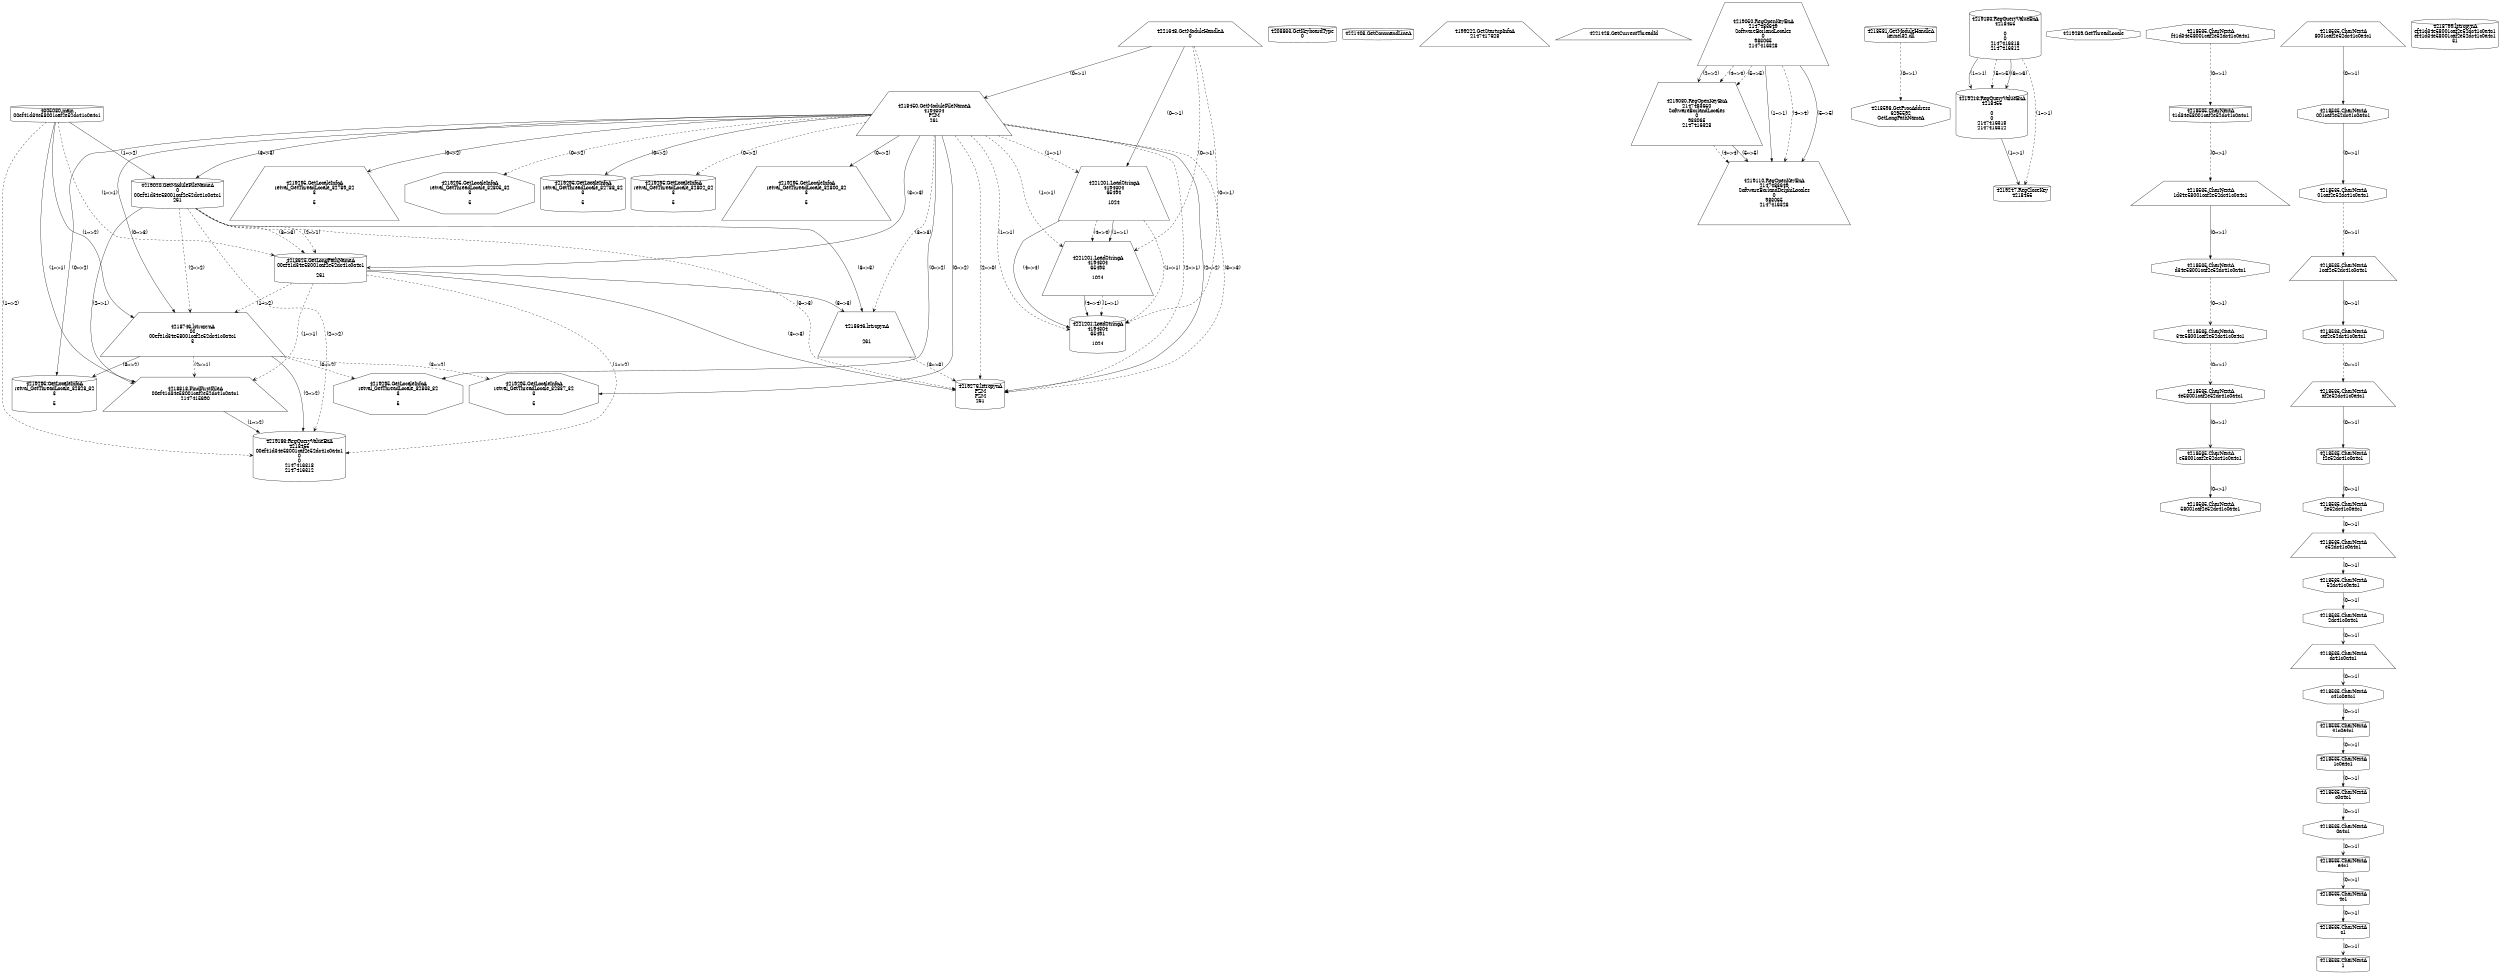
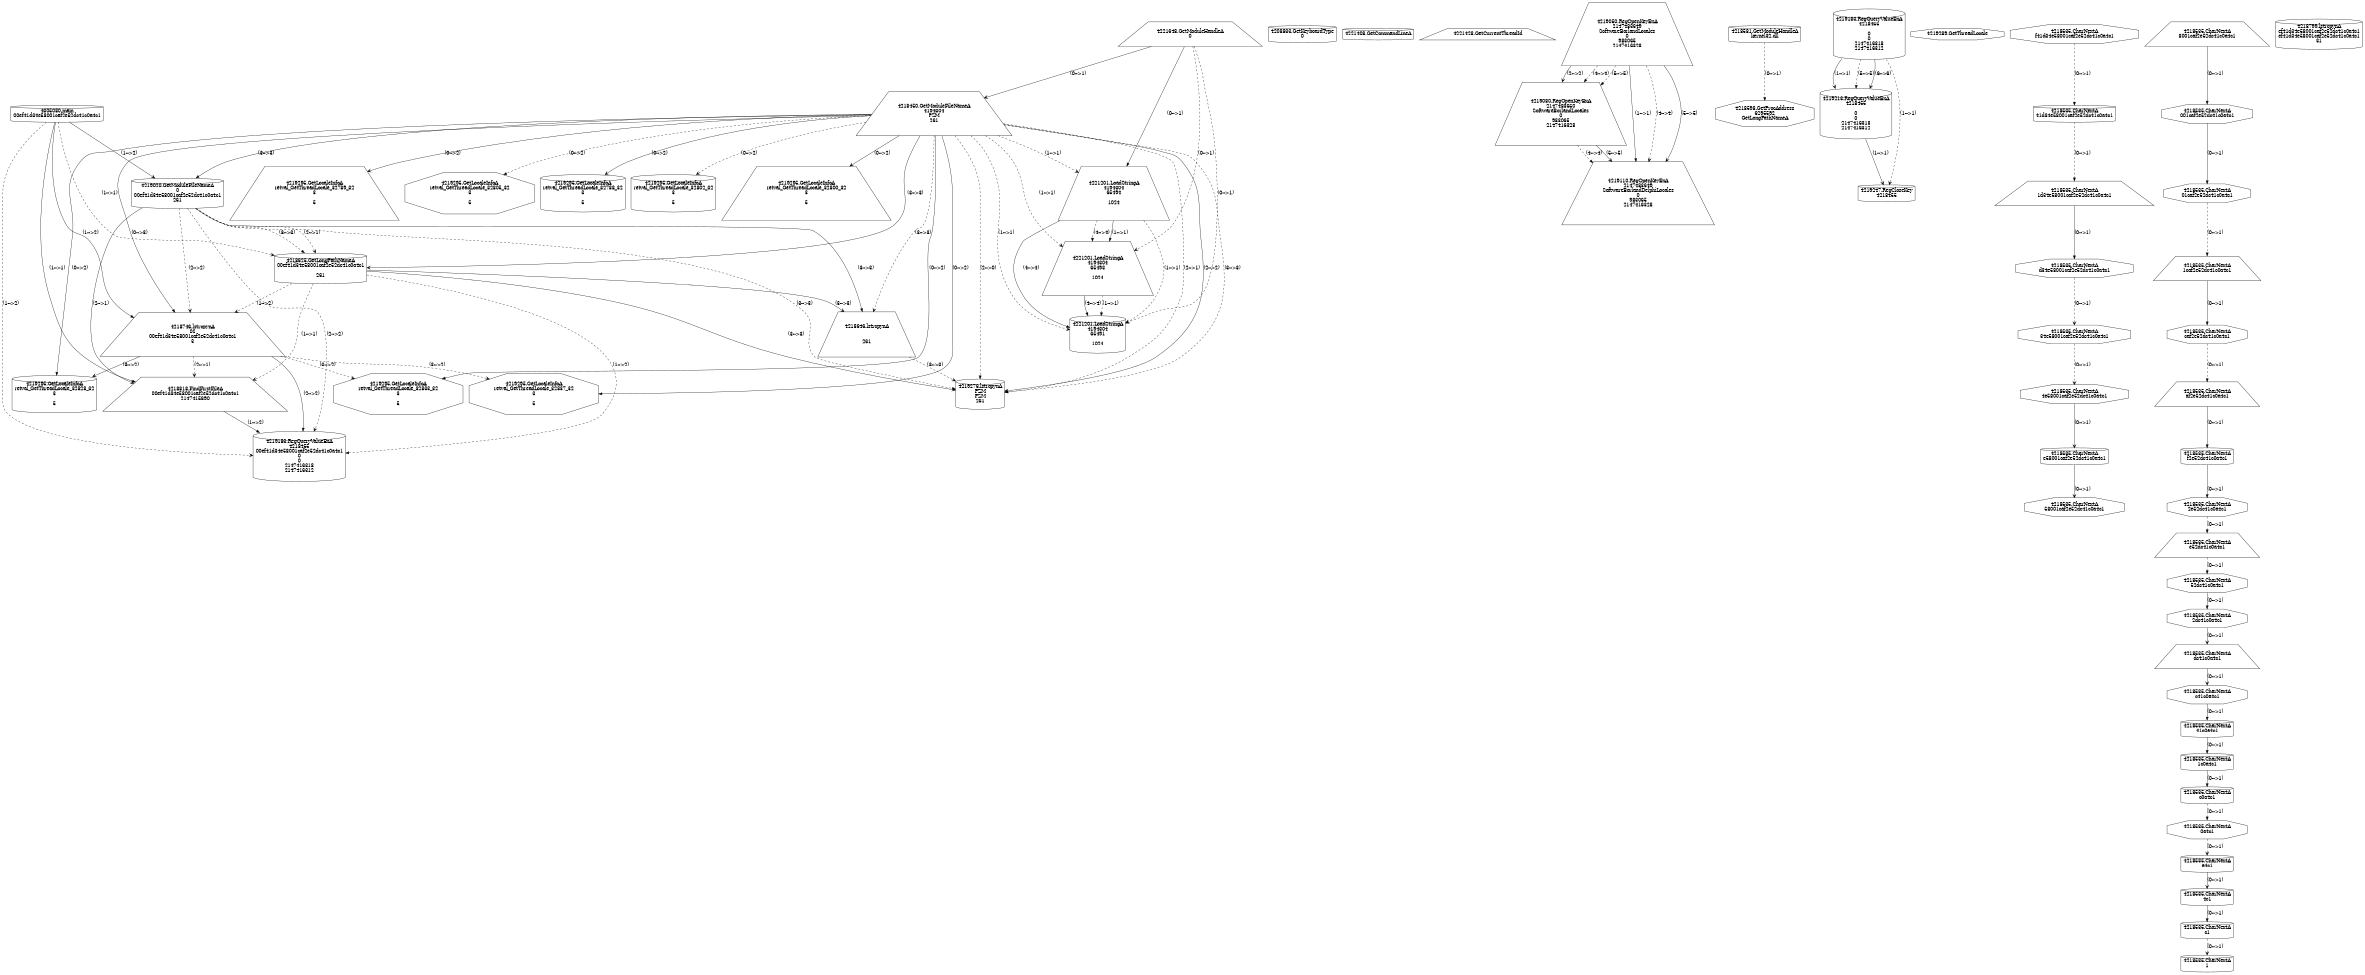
node "4199222.GetStartupInfoA 2147417628": removed
edge "4218535.CharNextA e58001caf2e52dc41c0a4c1" -> "4218535.CharNextA 58001caf2e52dc41c0a4c1": arrowhead normal -> vee
